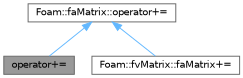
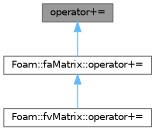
edge "operator+=" -> "Foam::faMatrix::operator+=": reversed
node "Foam::fvMatrix::faMatrix+=": label "Foam::fvMatrix::faMatrix+=" -> "Foam::fvMatrix::operator+="
